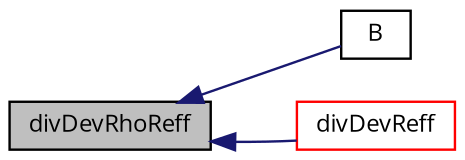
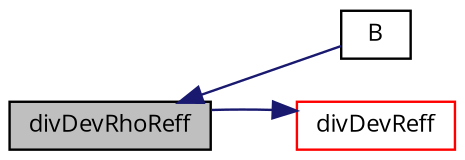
edge "divDevReff" -> "divDevRhoReff": reversed
